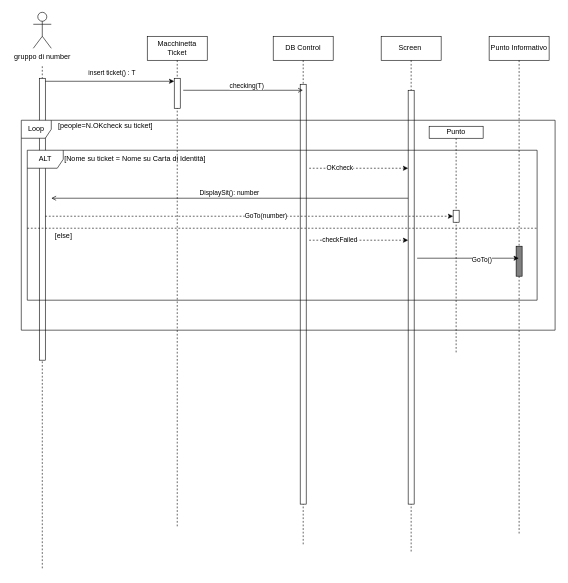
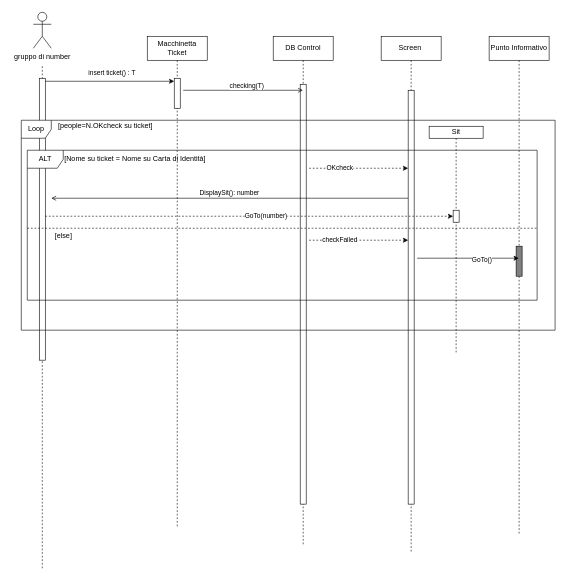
node "Punto": label "Punto" -> "Sit"
